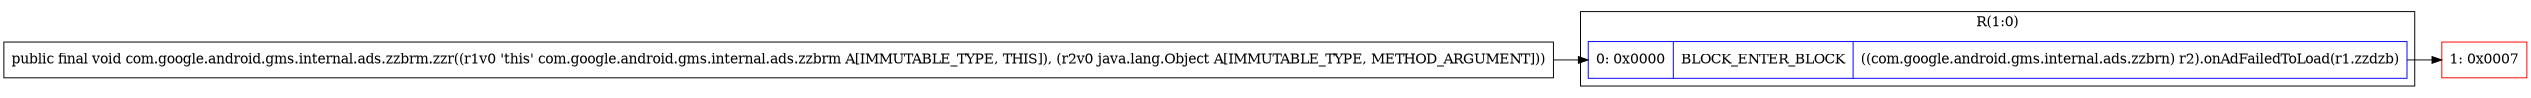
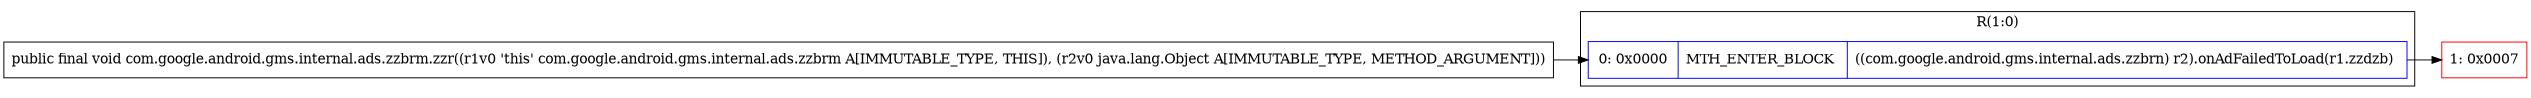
node "0: 0x0000": text "BLOCK_ENTER_BLOCK" -> "MTH_ENTER_BLOCK"
